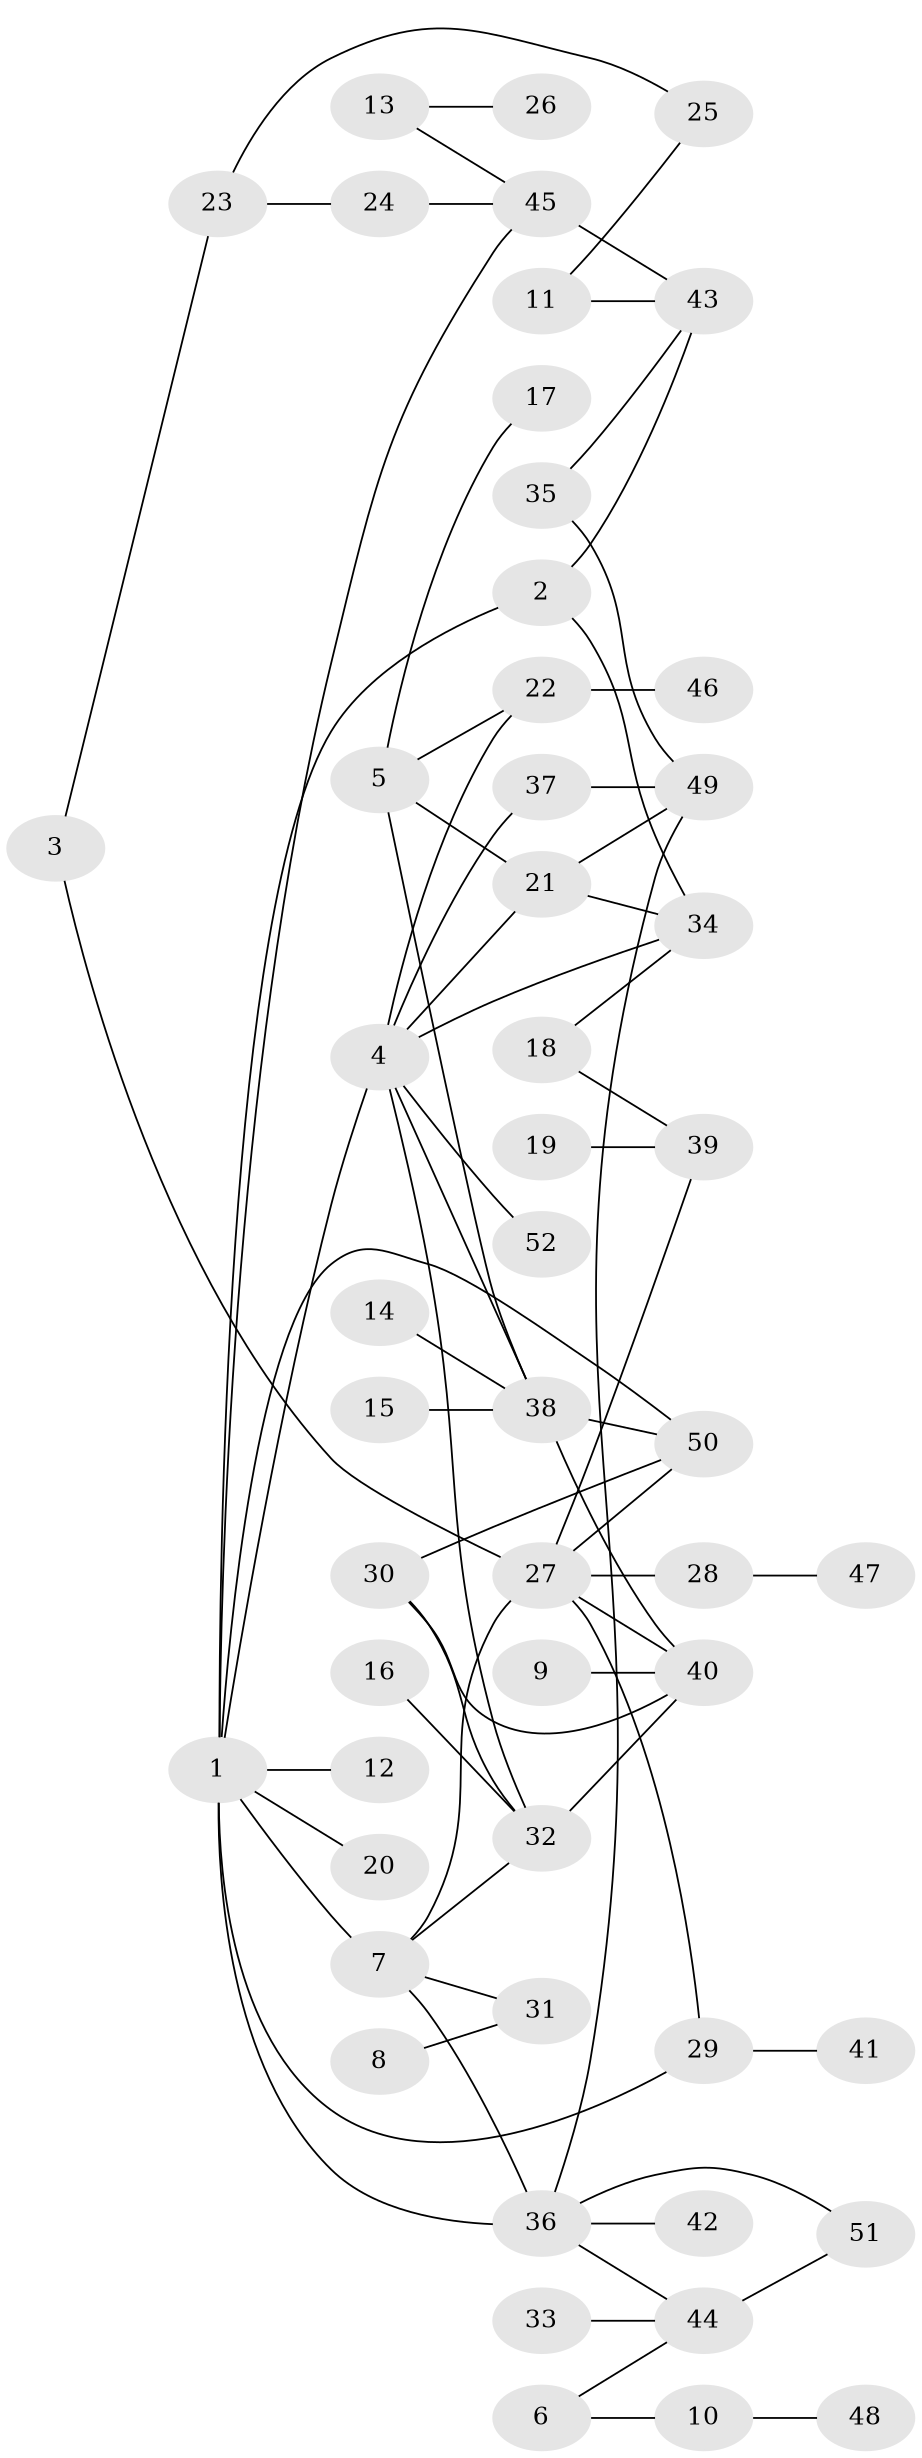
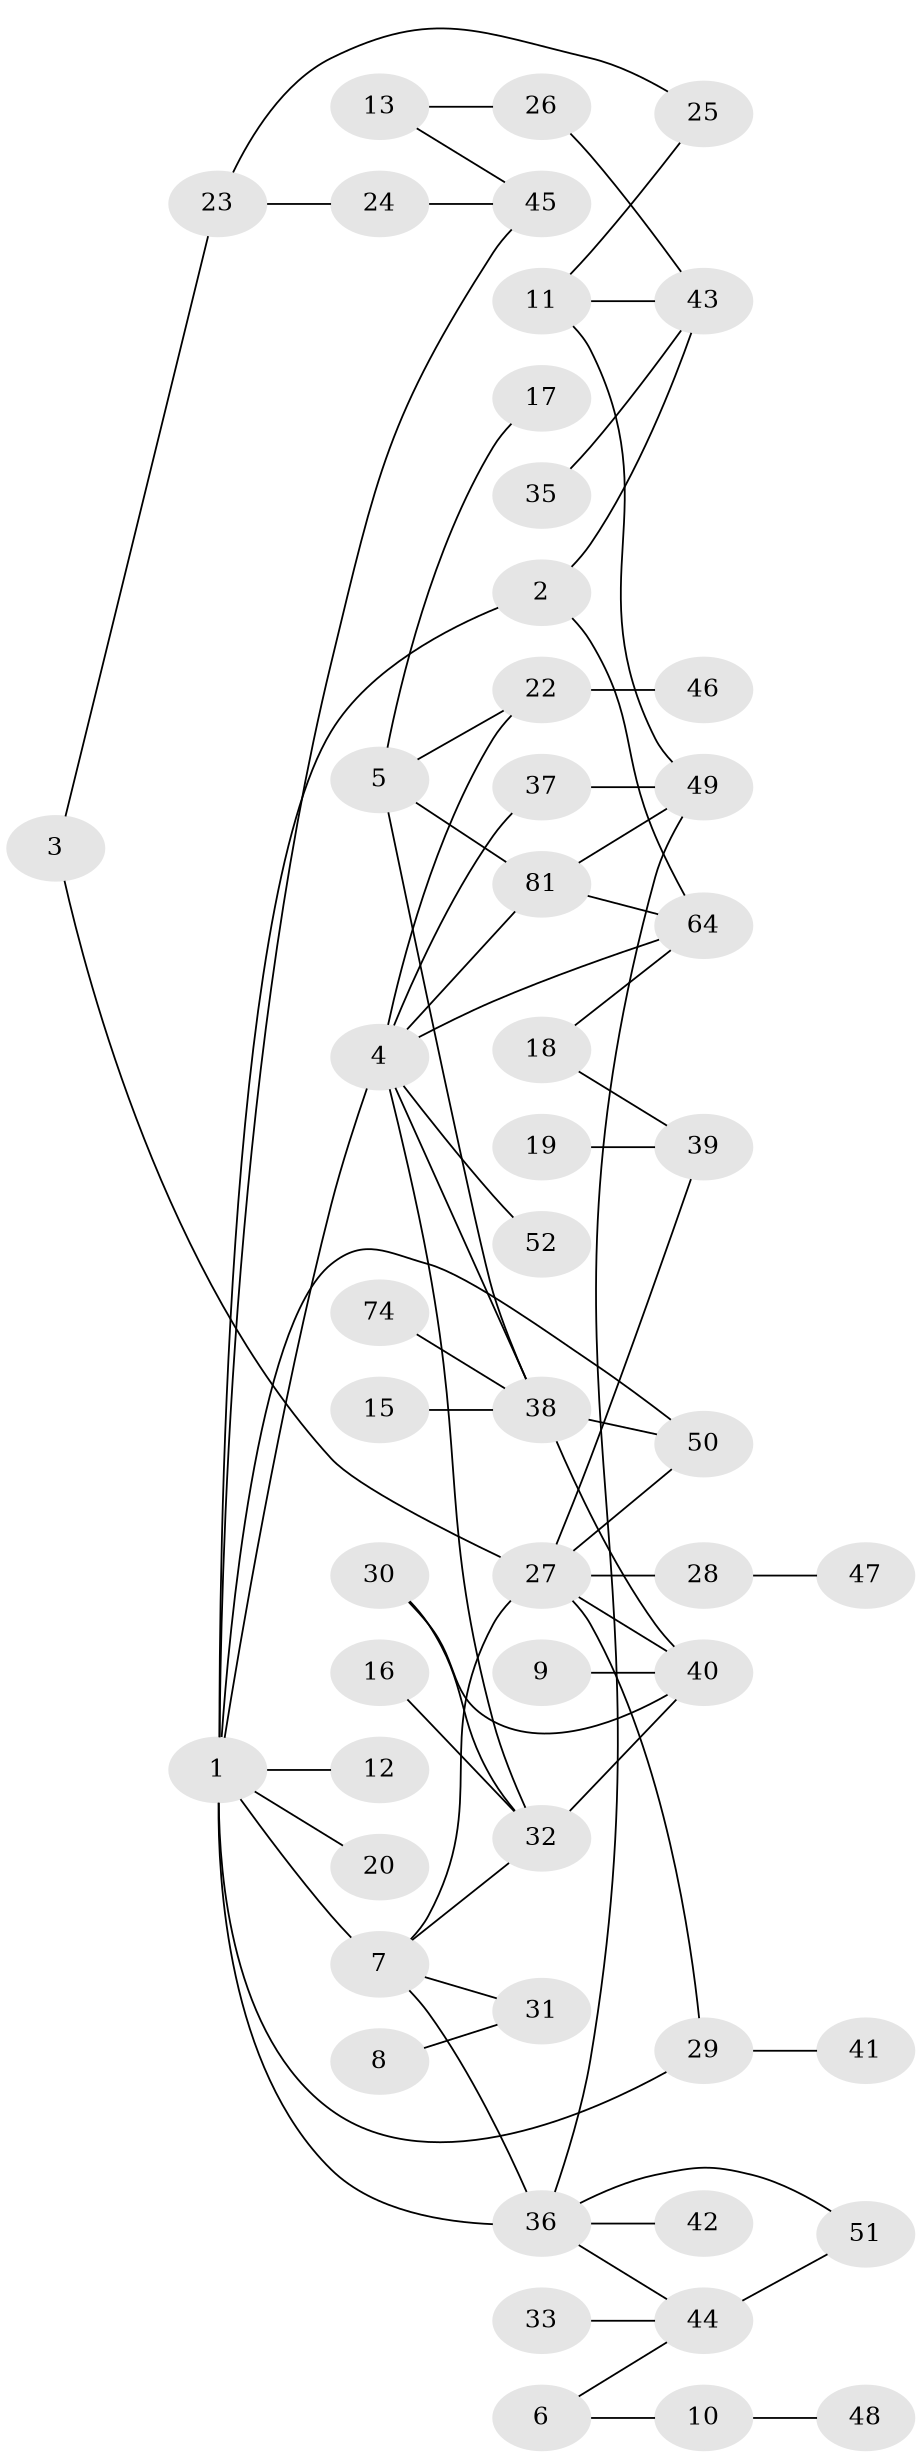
edge "45" -- "43": now "26" -- "43"
edge "35" -- "49": now "11" -- "49"
node "21": label "21" -> "81"
node "34": label "34" -> "64"
node "14": label "14" -> "74"
edge "50" -- "30": removed
